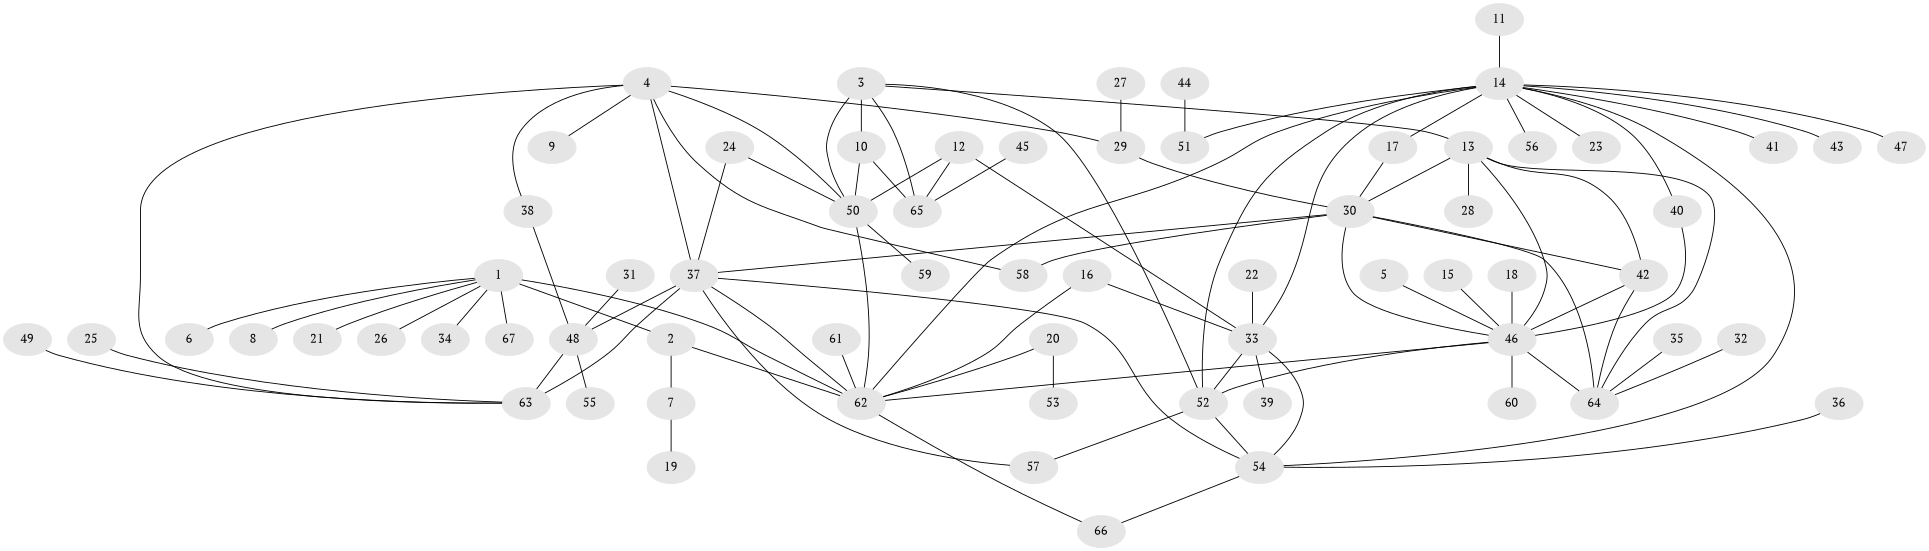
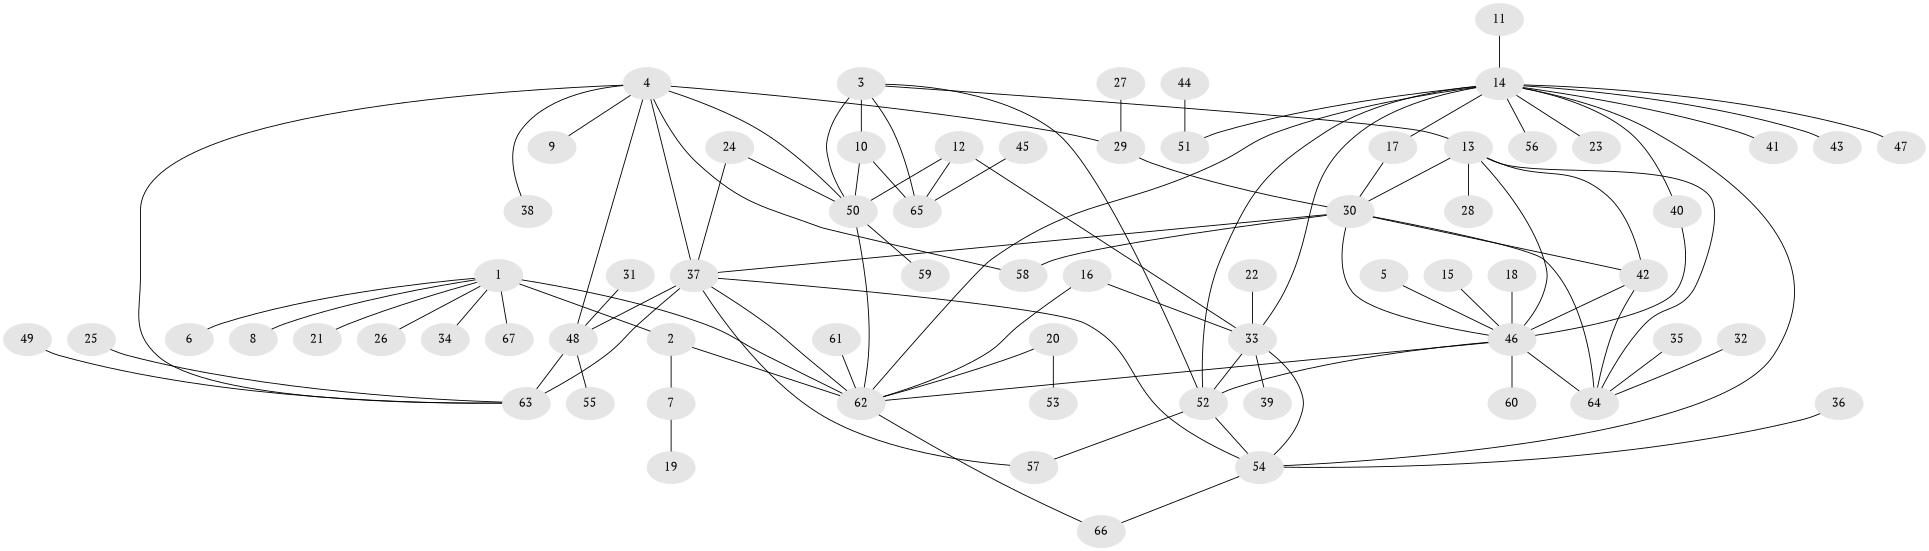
edge "38" -- "48": now "4" -- "48"
